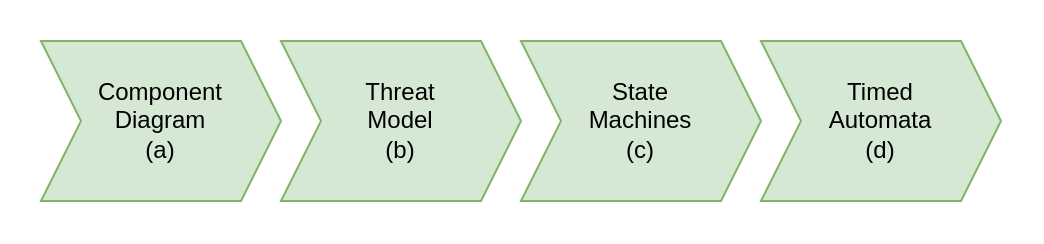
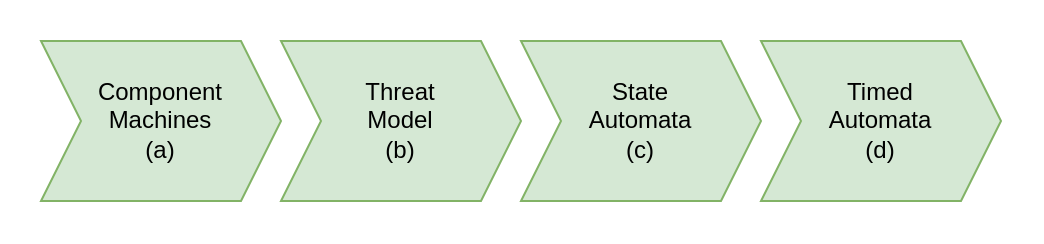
node "Component Diagram (a)": label "Component Diagram (a)" -> "Component Machines (a)"
node "State Machines (c)": label "State Machines (c)" -> "State Automata (c)"
